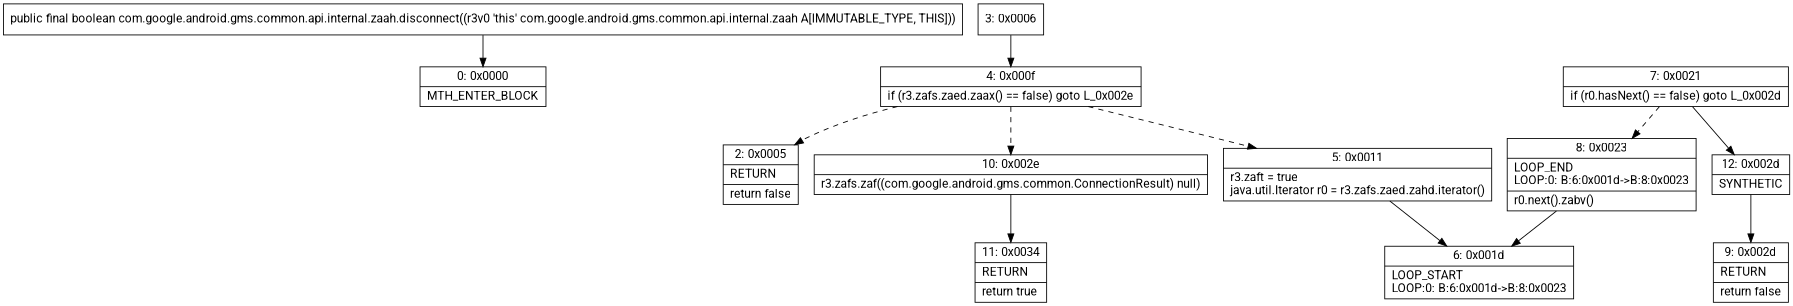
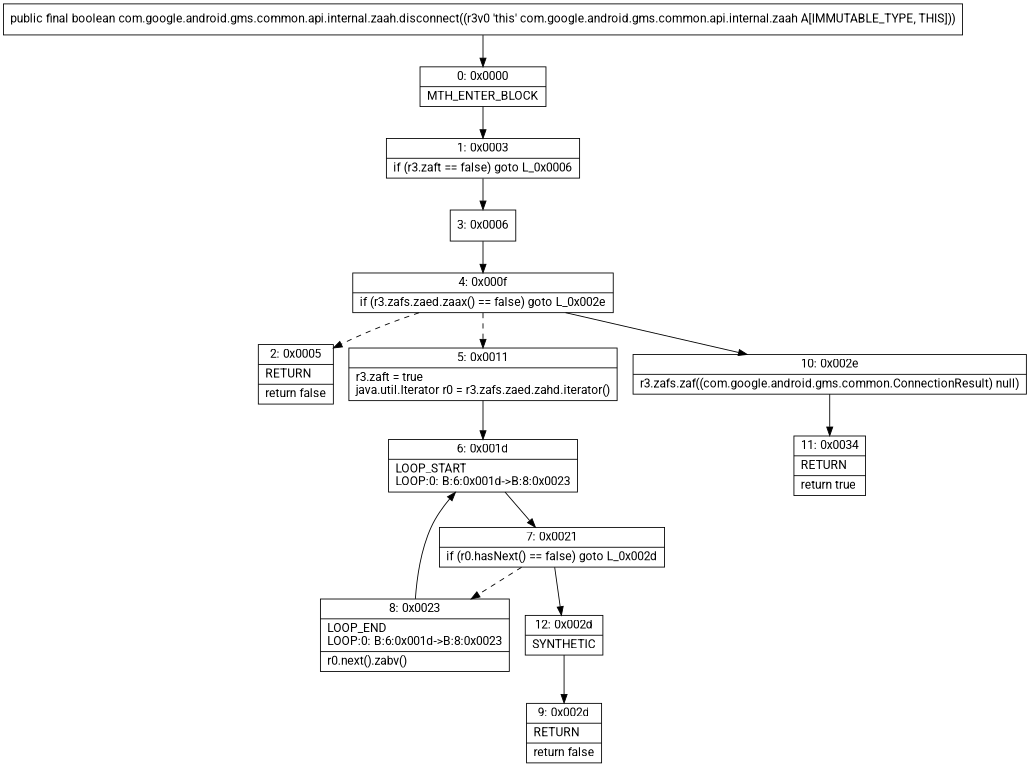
edge "4: 0x000f" -> "10: 0x002e": style dashed -> solid
node "1: 0x0003": added
edge "6: 0x001d" -> "7: 0x0021": added
